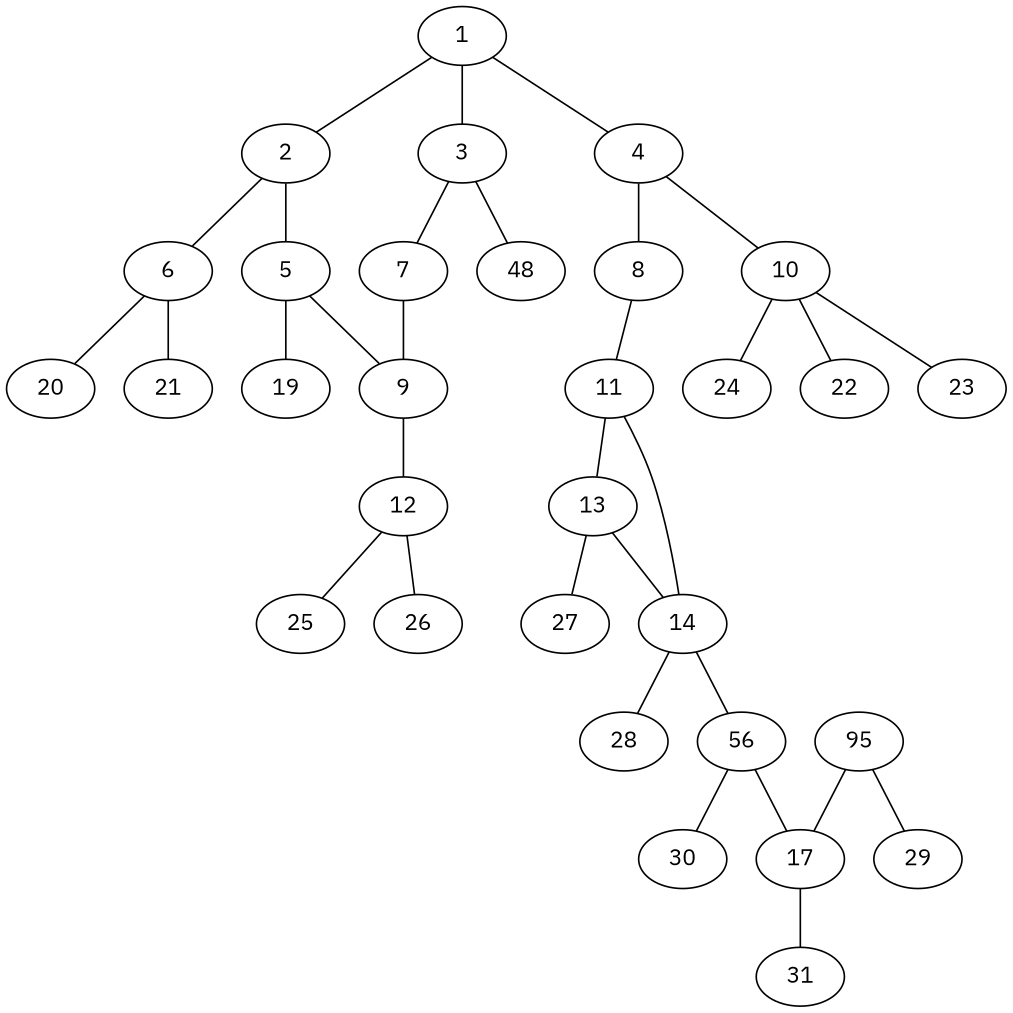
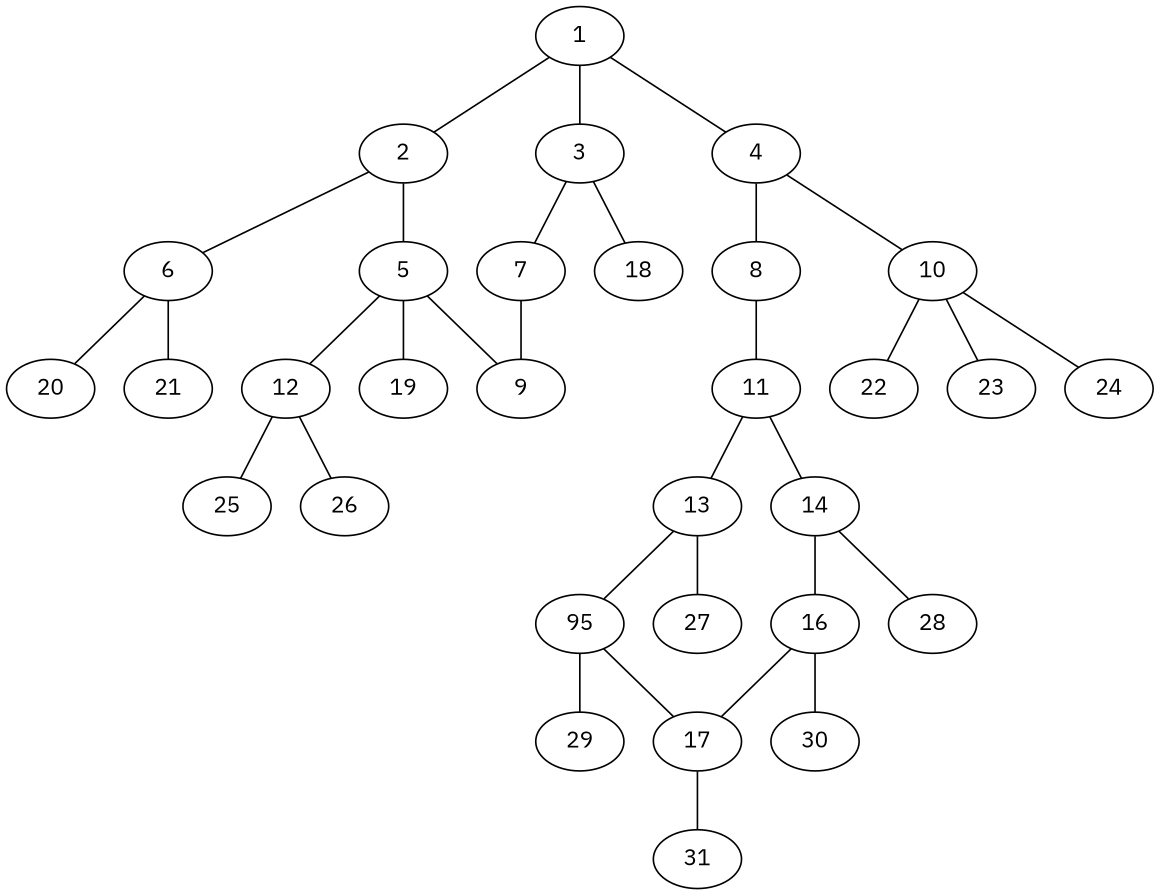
node "48": label "48" -> "18"
edge "9" -- "12": now "5" -- "12"
edge "13" -- "14": now "13" -- "95"
node "56": label "56" -> "16"
